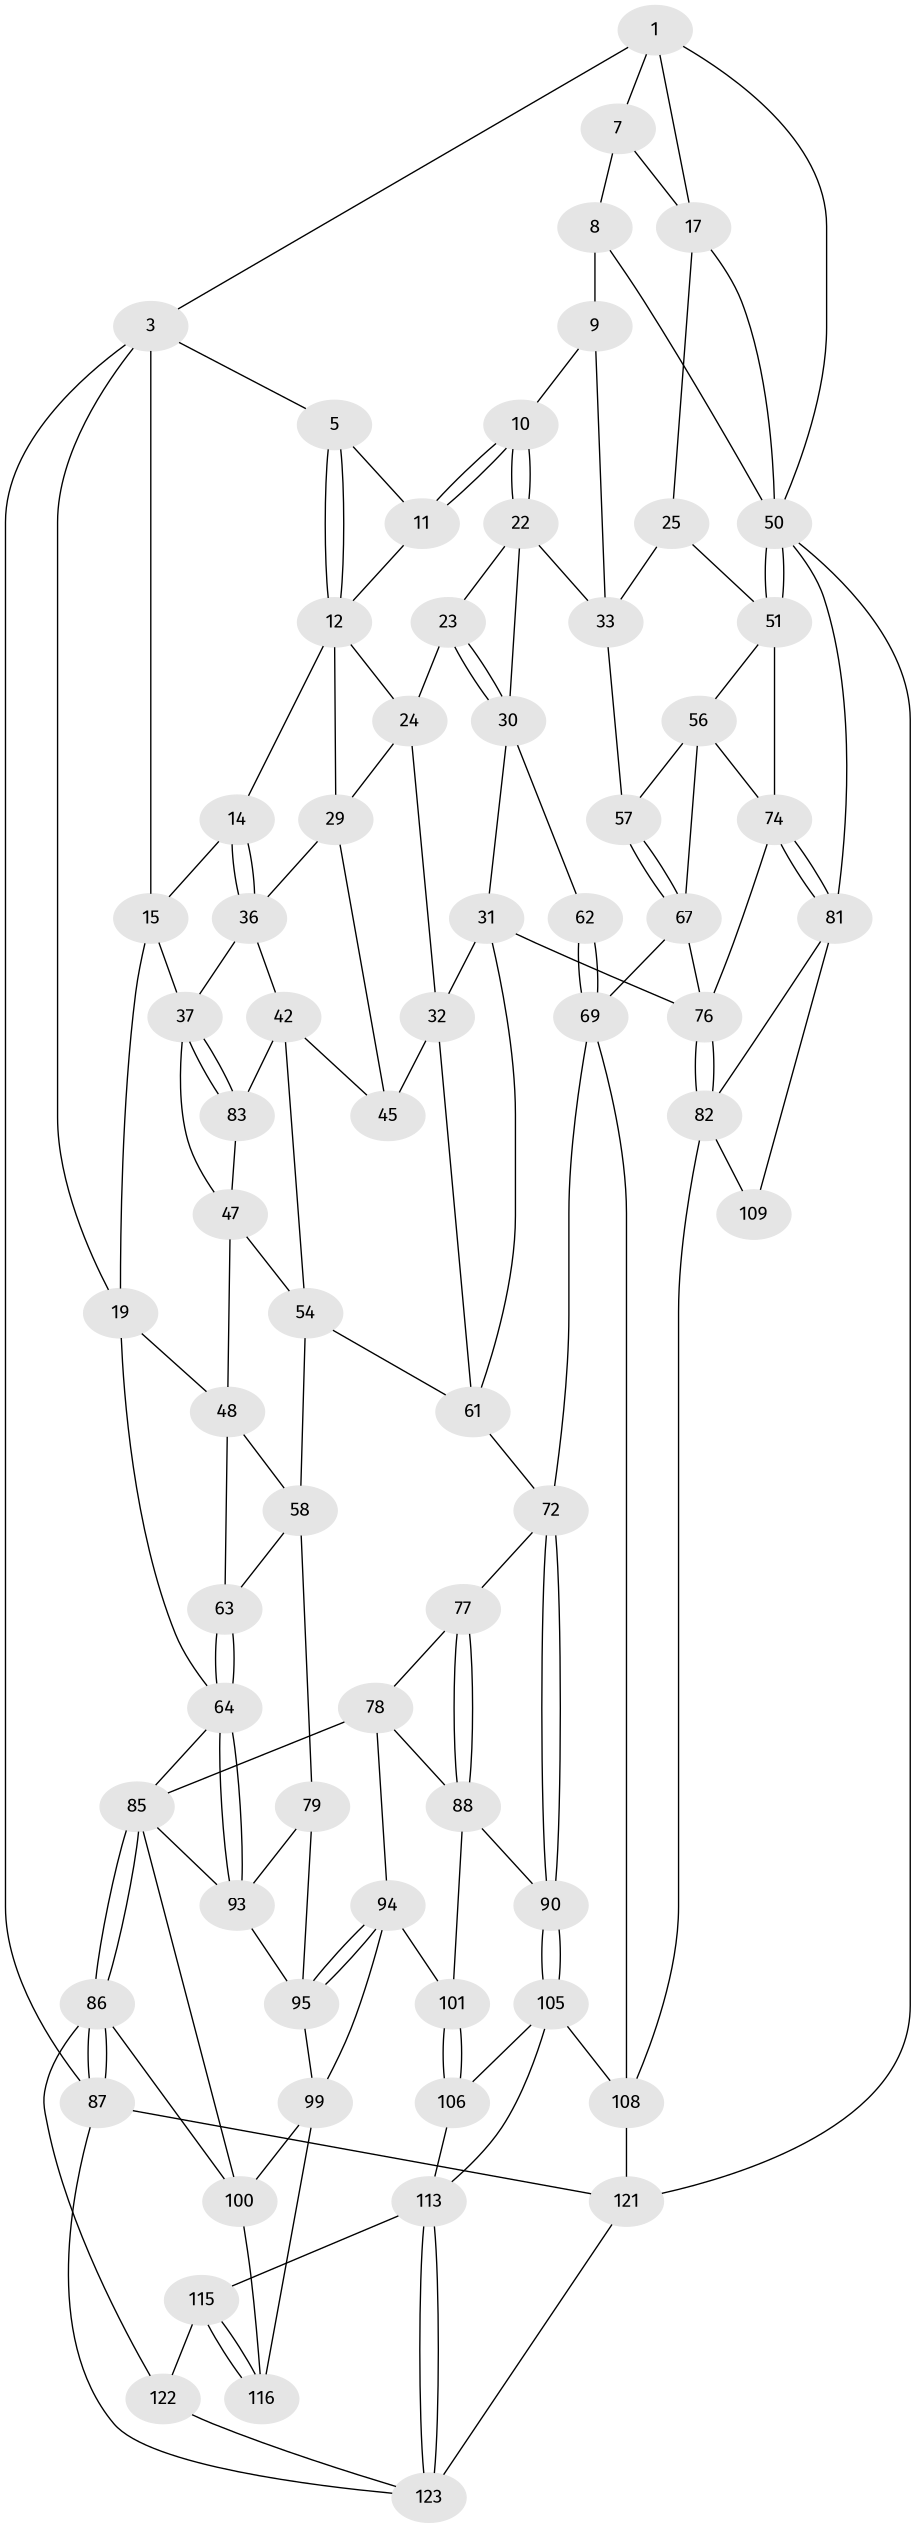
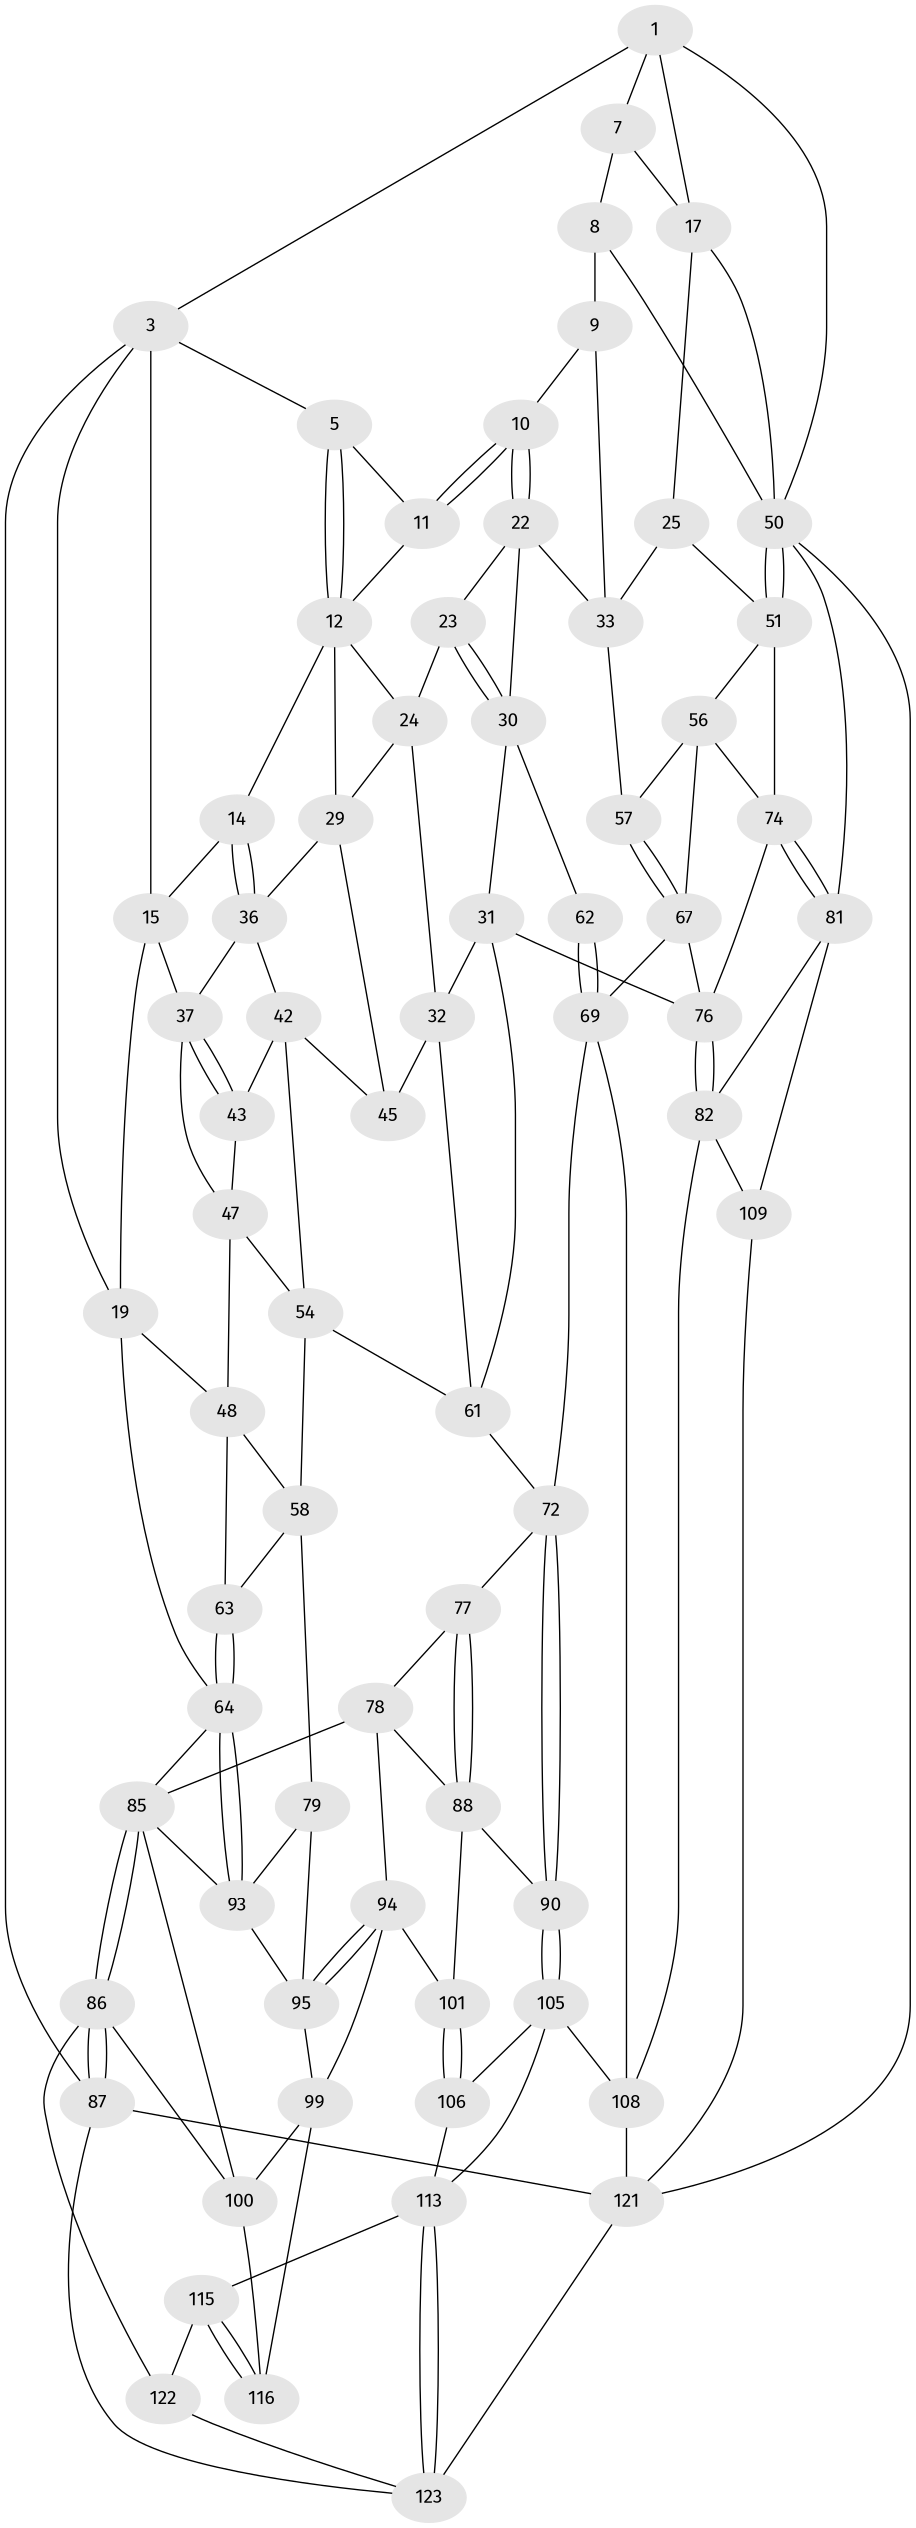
node "83": label "83" -> "43"
edge "109" -- "121": added
